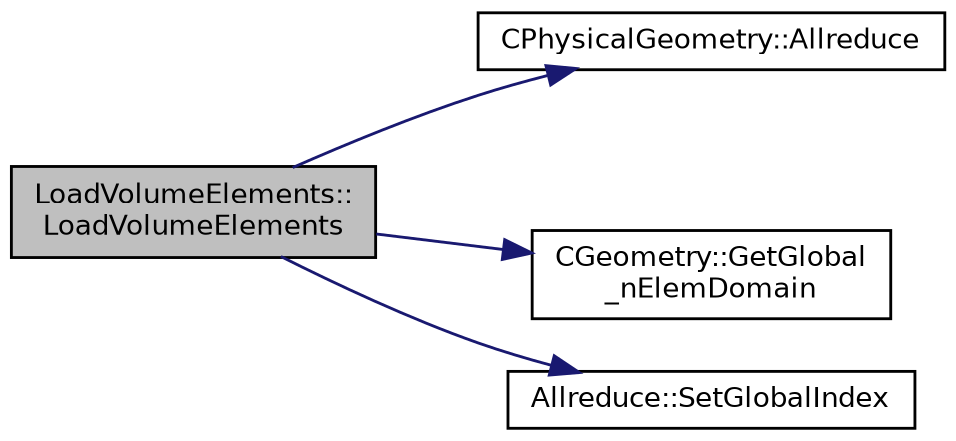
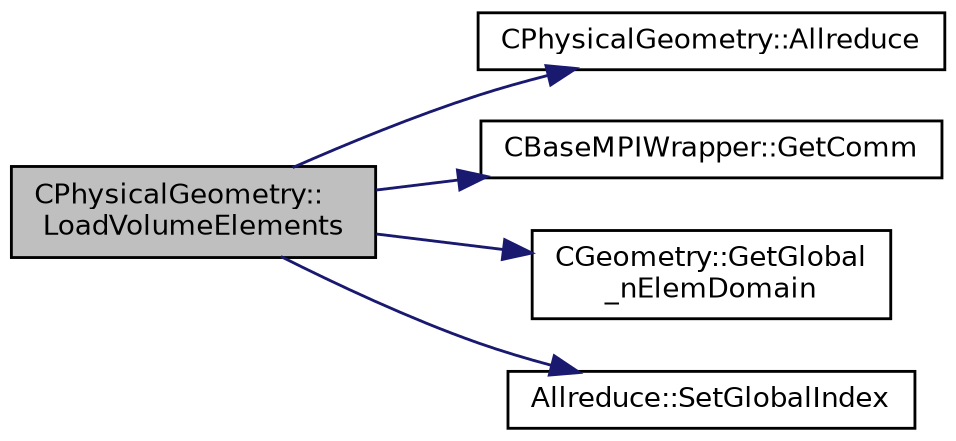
node "CBaseMPIWrapper::GetComm": added
node "LoadVolumeElements:: LoadVolumeElements": label "LoadVolumeElements:: LoadVolumeElements" -> "CPhysicalGeometry:: LoadVolumeElements"
